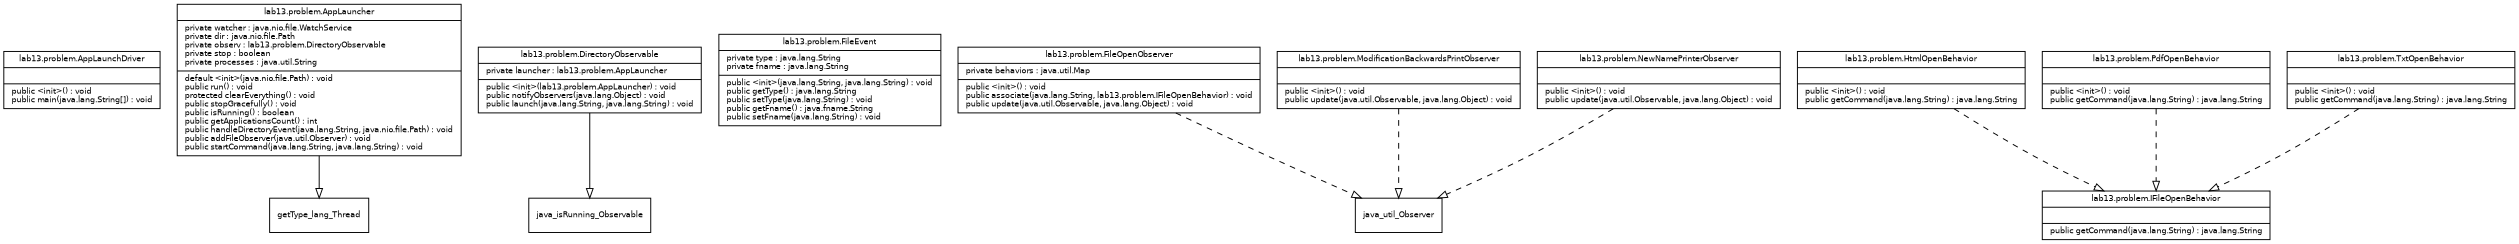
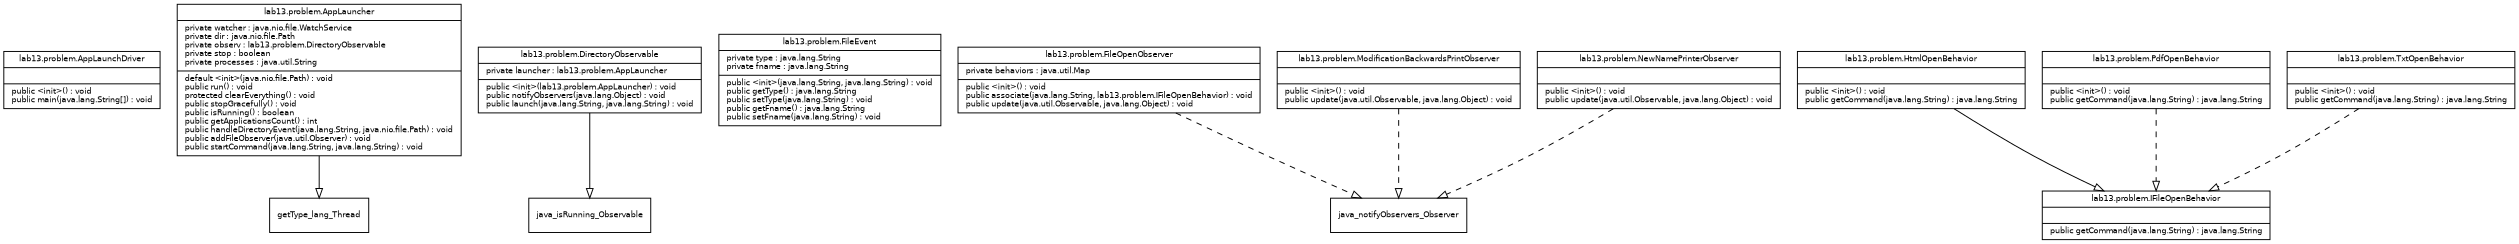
node "lab13.problem.FileEvent": text "public getFname() : java.fname.String" -> "public getFname() : java.lang.String"
edge "lab13.problem.HtmlOpenBehavior" -> "lab13.problem.IFileOpenBehavior": style dashed -> solid
node "java_util_Observer": label "java_util_Observer" -> "java_notifyObservers_Observer"
